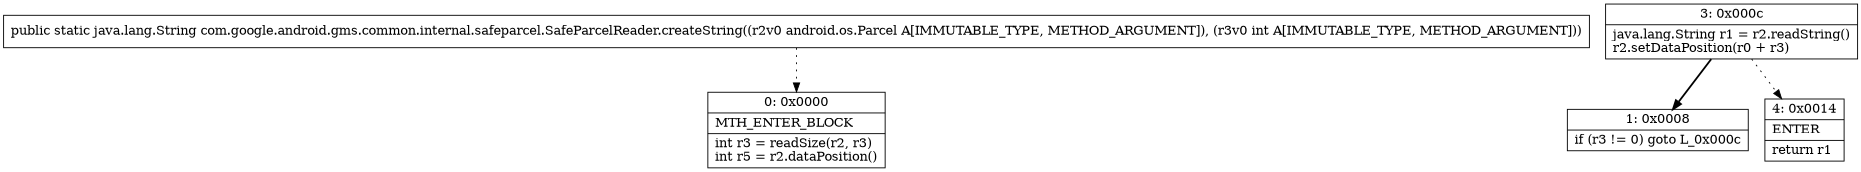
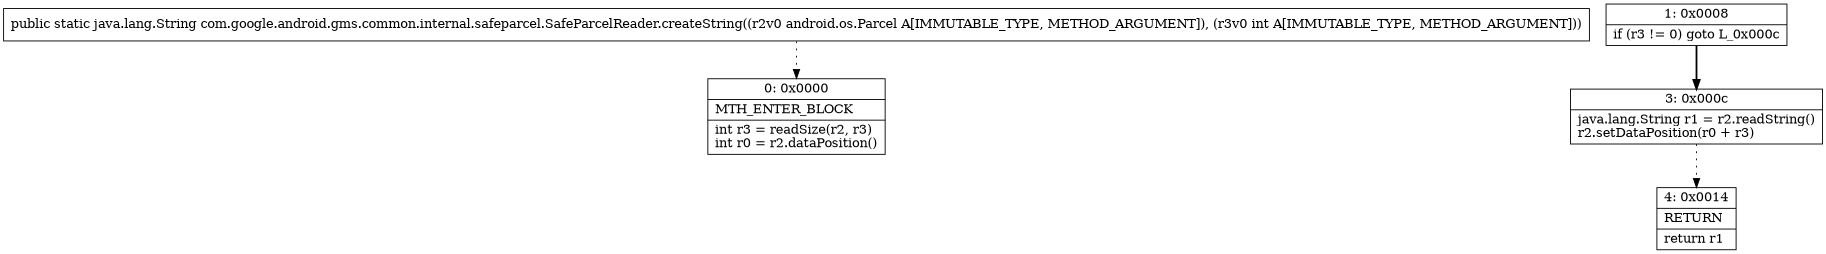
edge "3: 0x000c" -> "1: 0x0008": reversed
node "4: 0x0014": text "ENTER" -> "RETURN"
node "0: 0x0000": text "int r5 = r2.dataPosition()" -> "int r0 = r2.dataPosition()"
